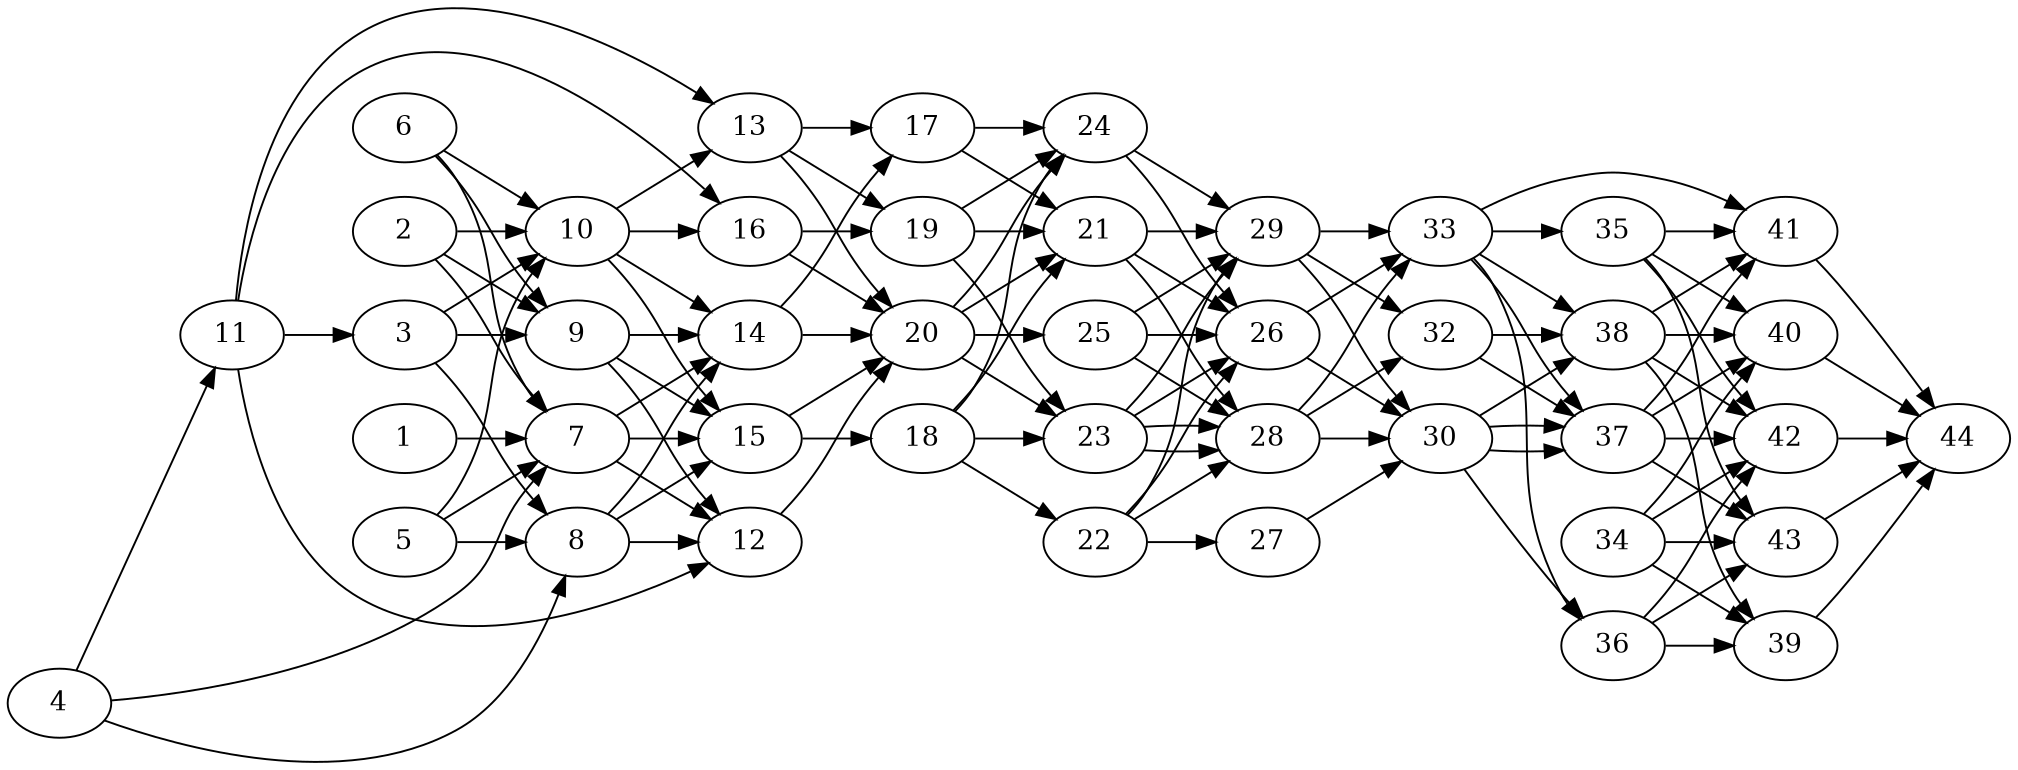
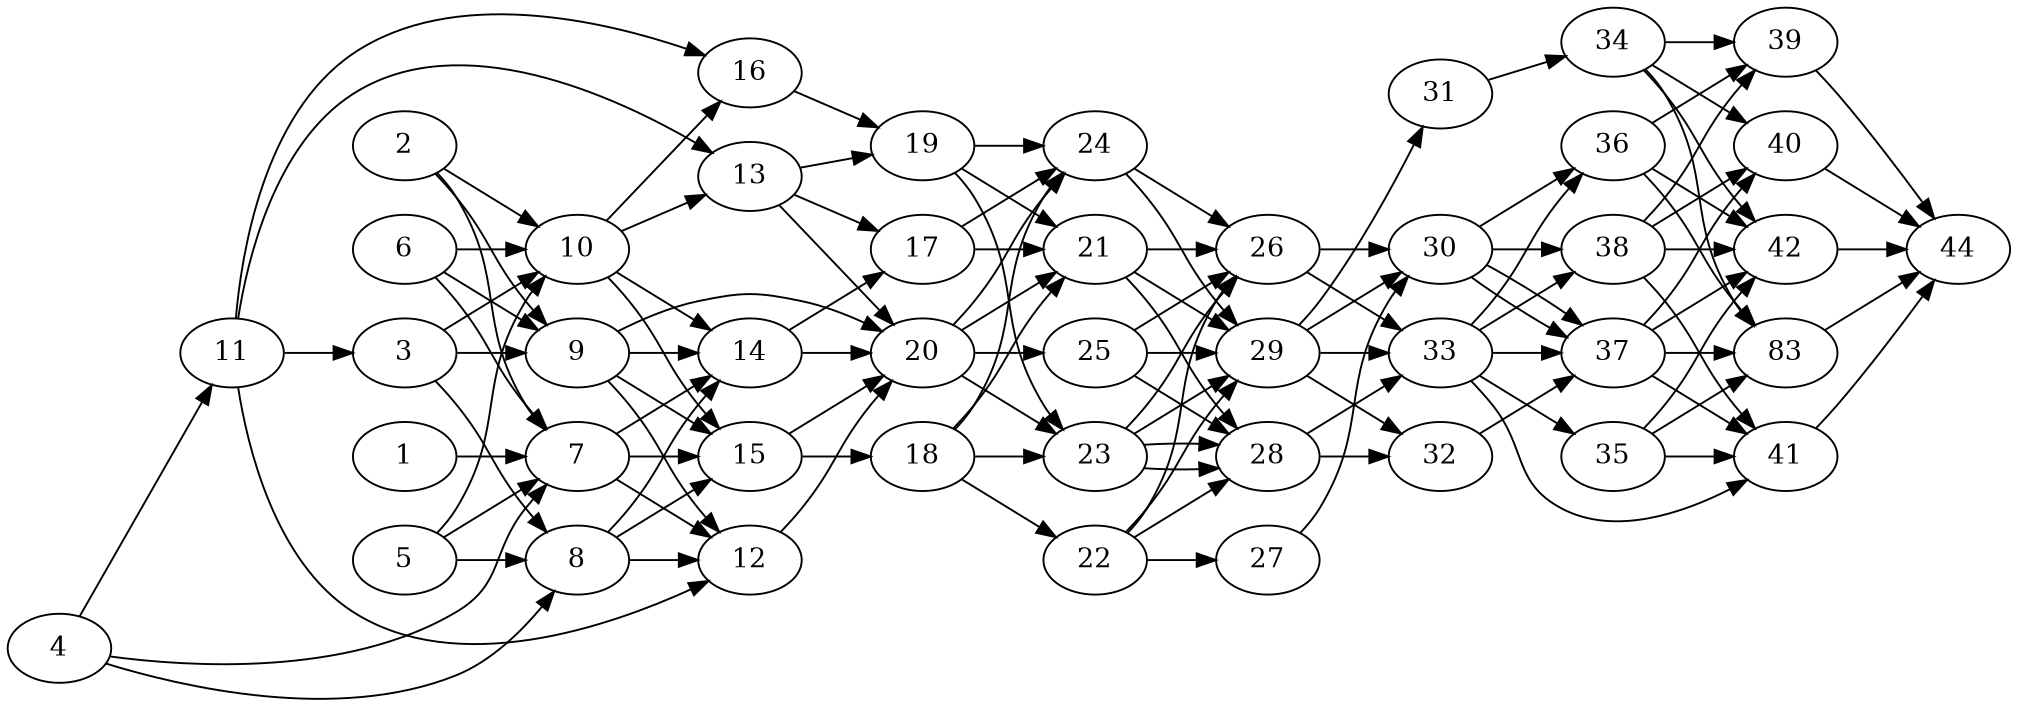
node "31": added
edge "35" -> "40": removed
edge "16" -> "20": now "9" -> "20"
edge "32" -> "38": removed
edge "28" -> "30": removed
node "43": label "43" -> "83"
